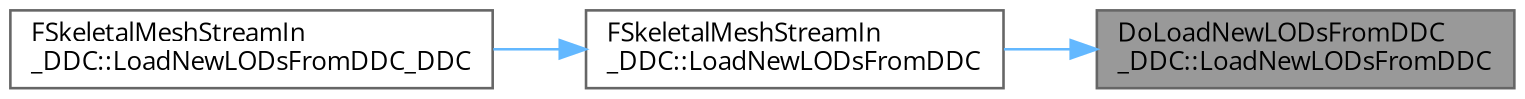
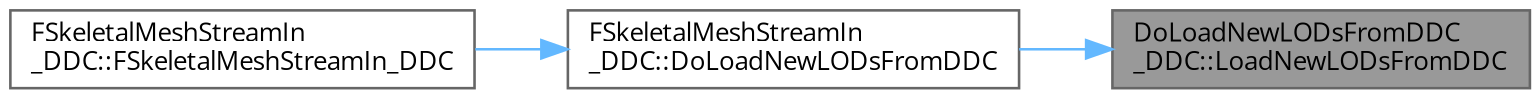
node "FSkeletalMeshStreamIn _DDC::LoadNewLODsFromDDC_DDC": label "FSkeletalMeshStreamIn _DDC::LoadNewLODsFromDDC_DDC" -> "FSkeletalMeshStreamIn _DDC::FSkeletalMeshStreamIn_DDC"
node "FSkeletalMeshStreamIn _DDC::LoadNewLODsFromDDC": label "FSkeletalMeshStreamIn _DDC::LoadNewLODsFromDDC" -> "FSkeletalMeshStreamIn _DDC::DoLoadNewLODsFromDDC"
